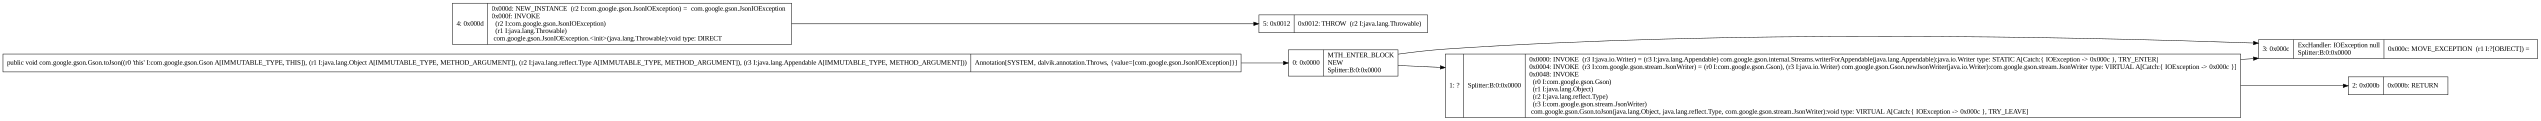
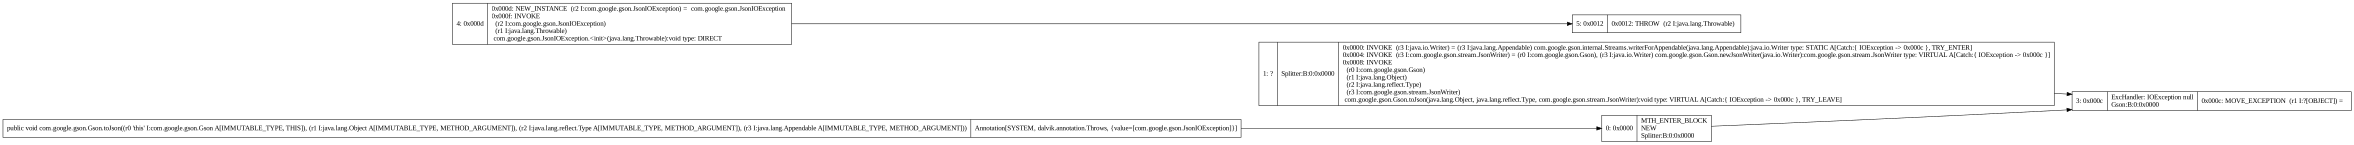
node "3: 0x000c": text "Splitter:B:0:0x0000" -> "Gson:B:0:0x0000"
edge "0: 0x0000" -> "1: ?": removed
node "1: ?": text "0x0048: INVOKE" -> "0x0008: INVOKE"
node "2: 0x000b": removed
